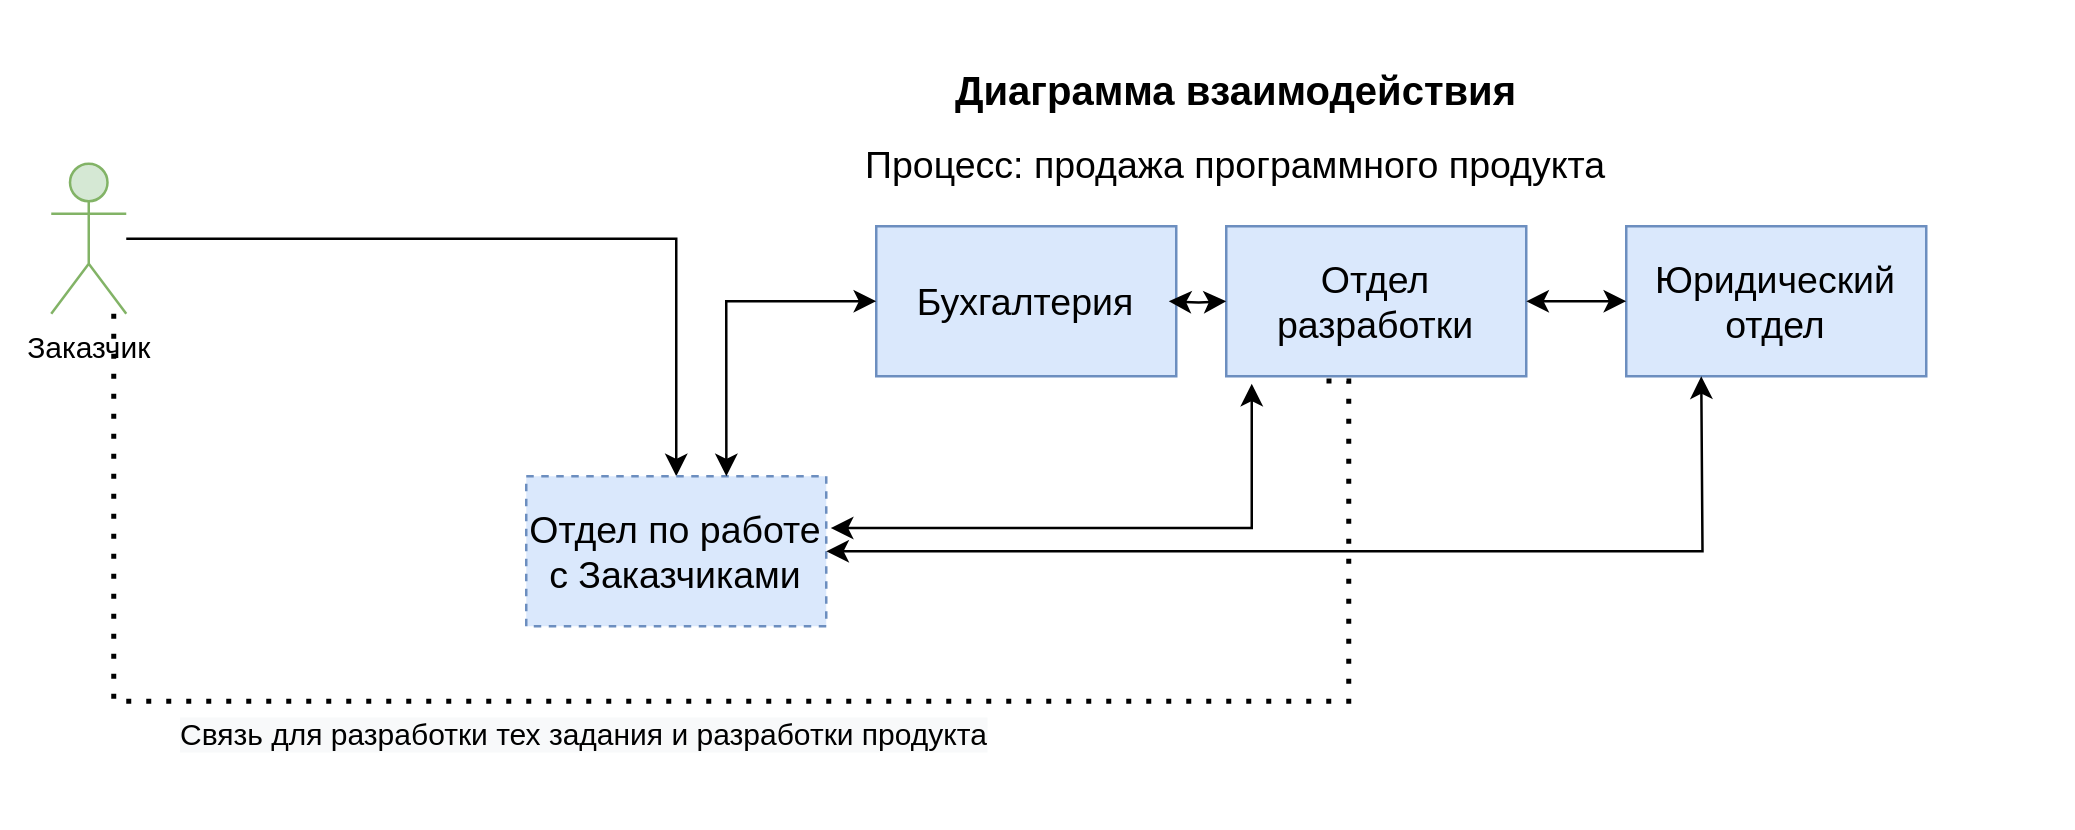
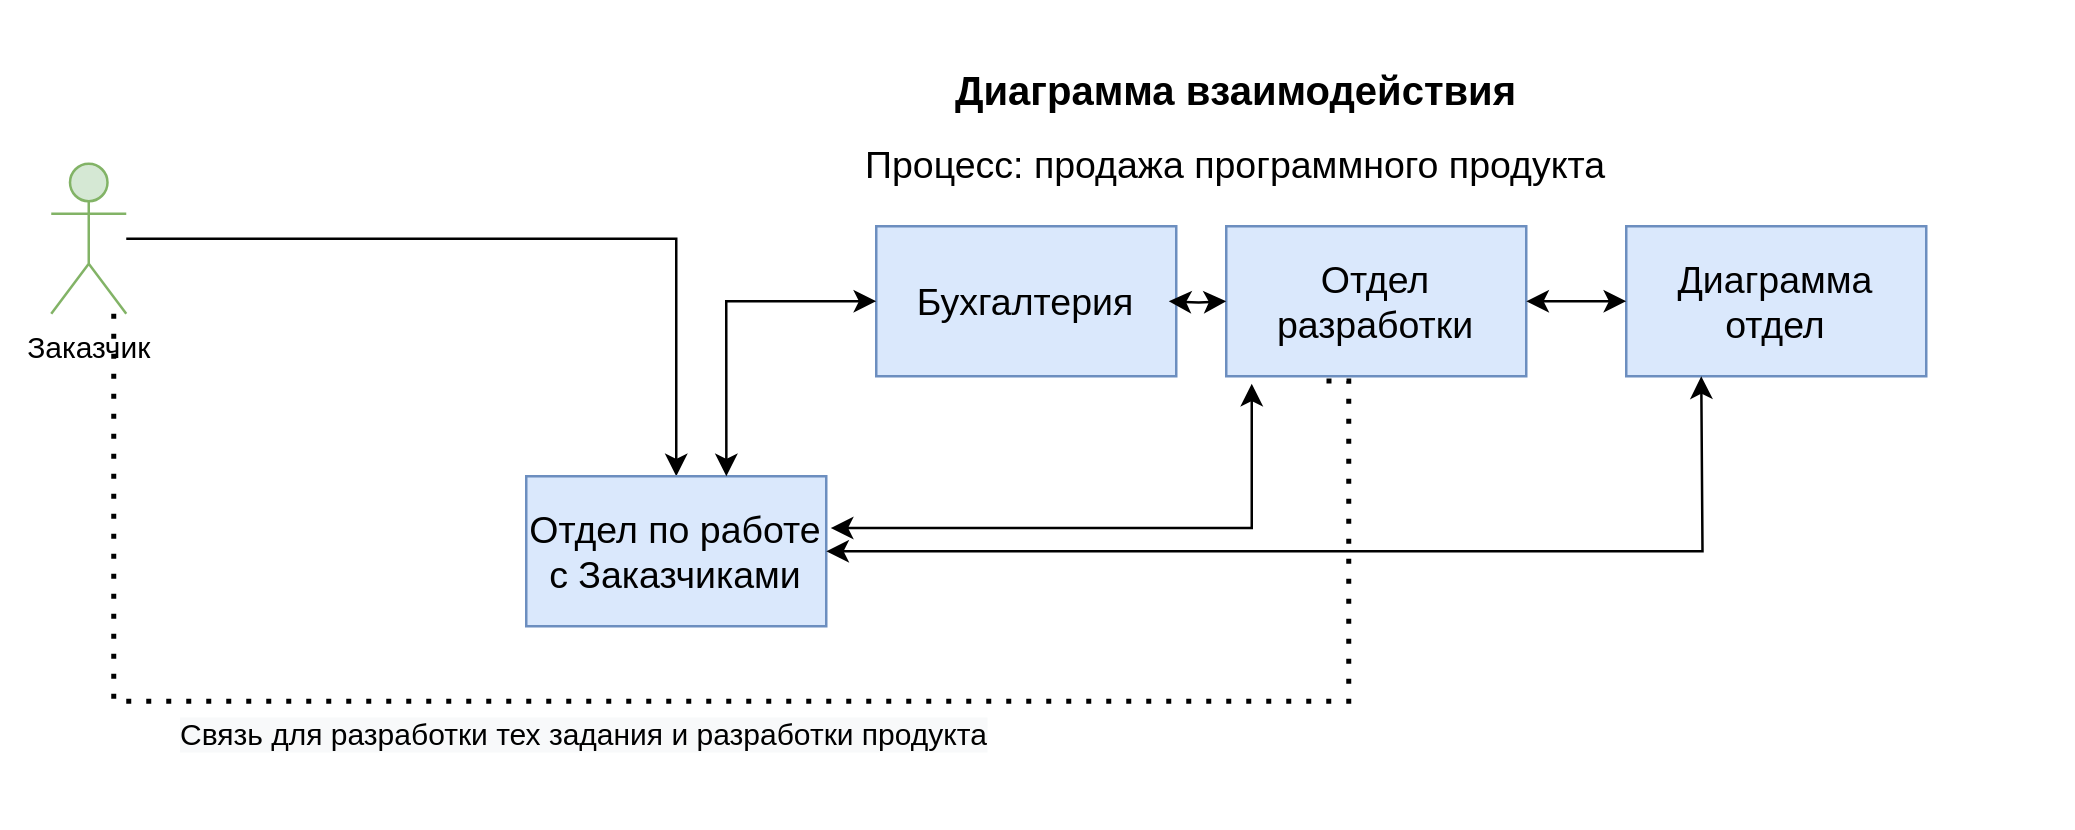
node "Юридический отдел": label "Юридический отдел" -> "Диаграмма отдел"
node "Отдел по работе с Заказчиками": style dashed -> solid
